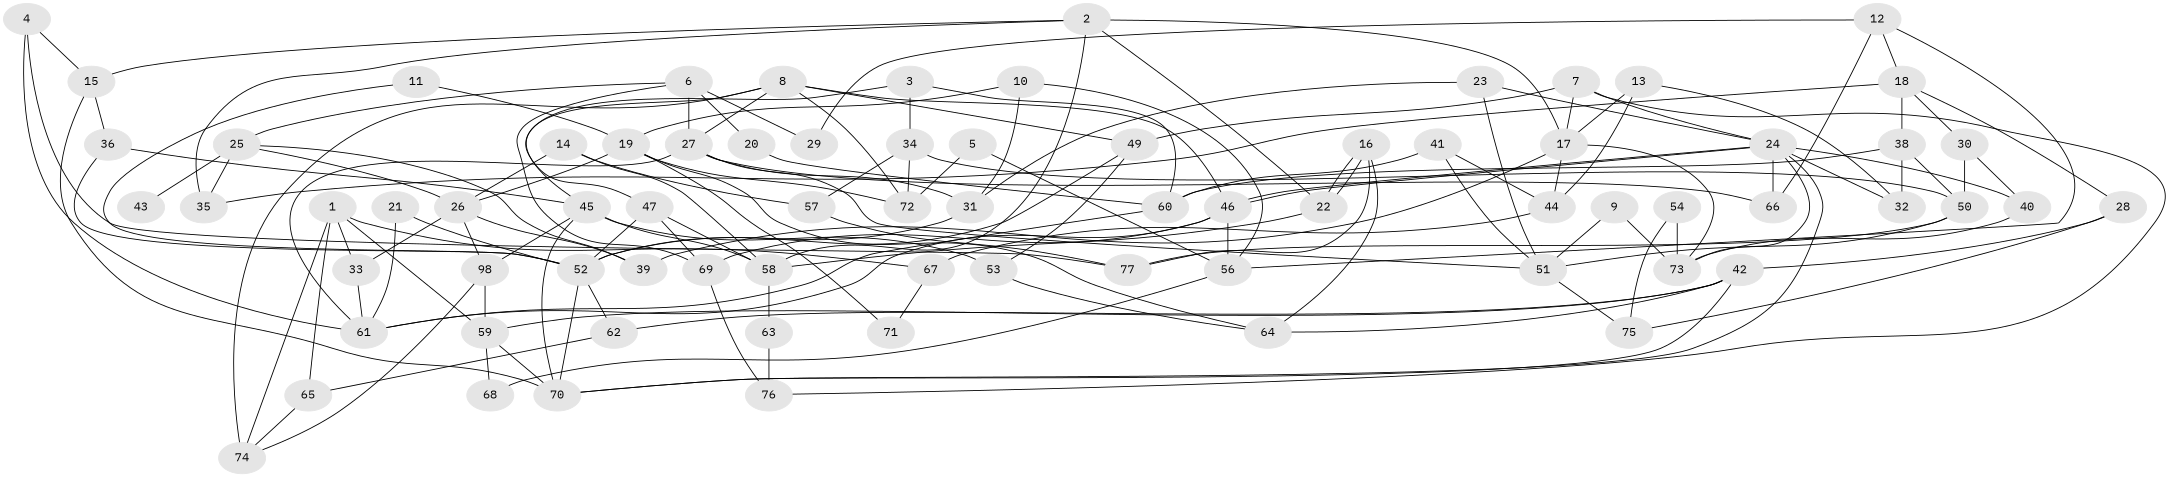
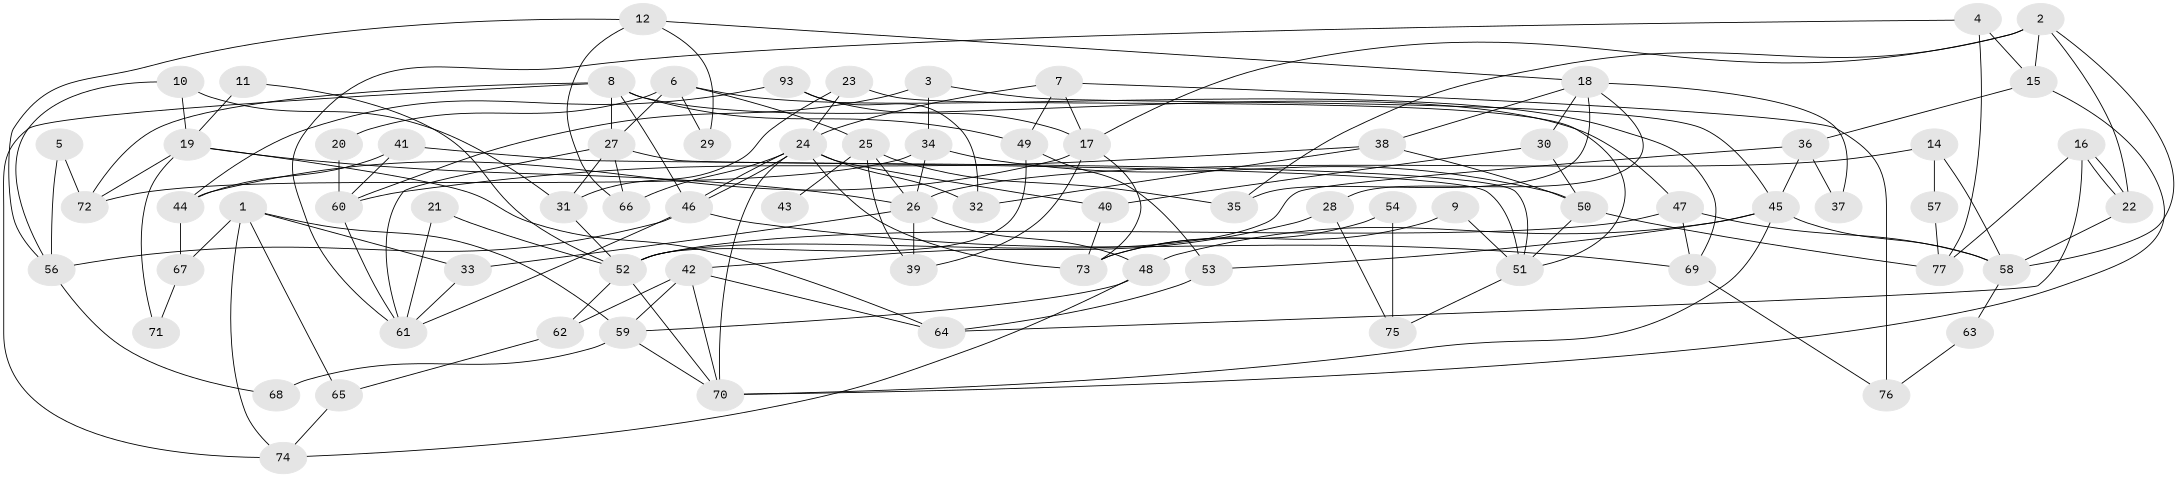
node "13": label "13" -> "93"
edge "34" -- "57": now "34" -- "26"
node "37": added
node "98": label "98" -> "48"
